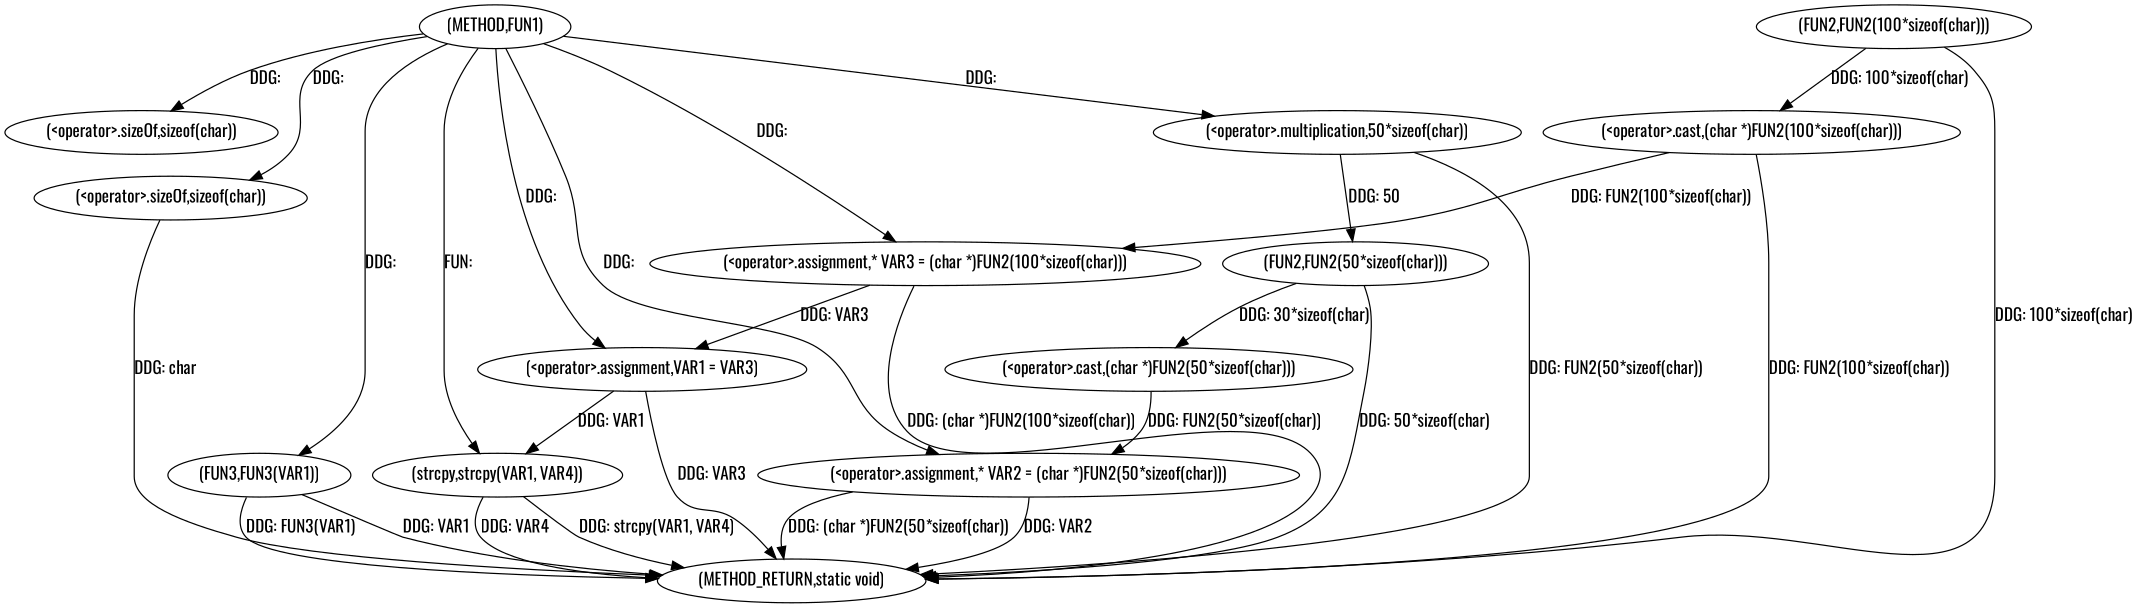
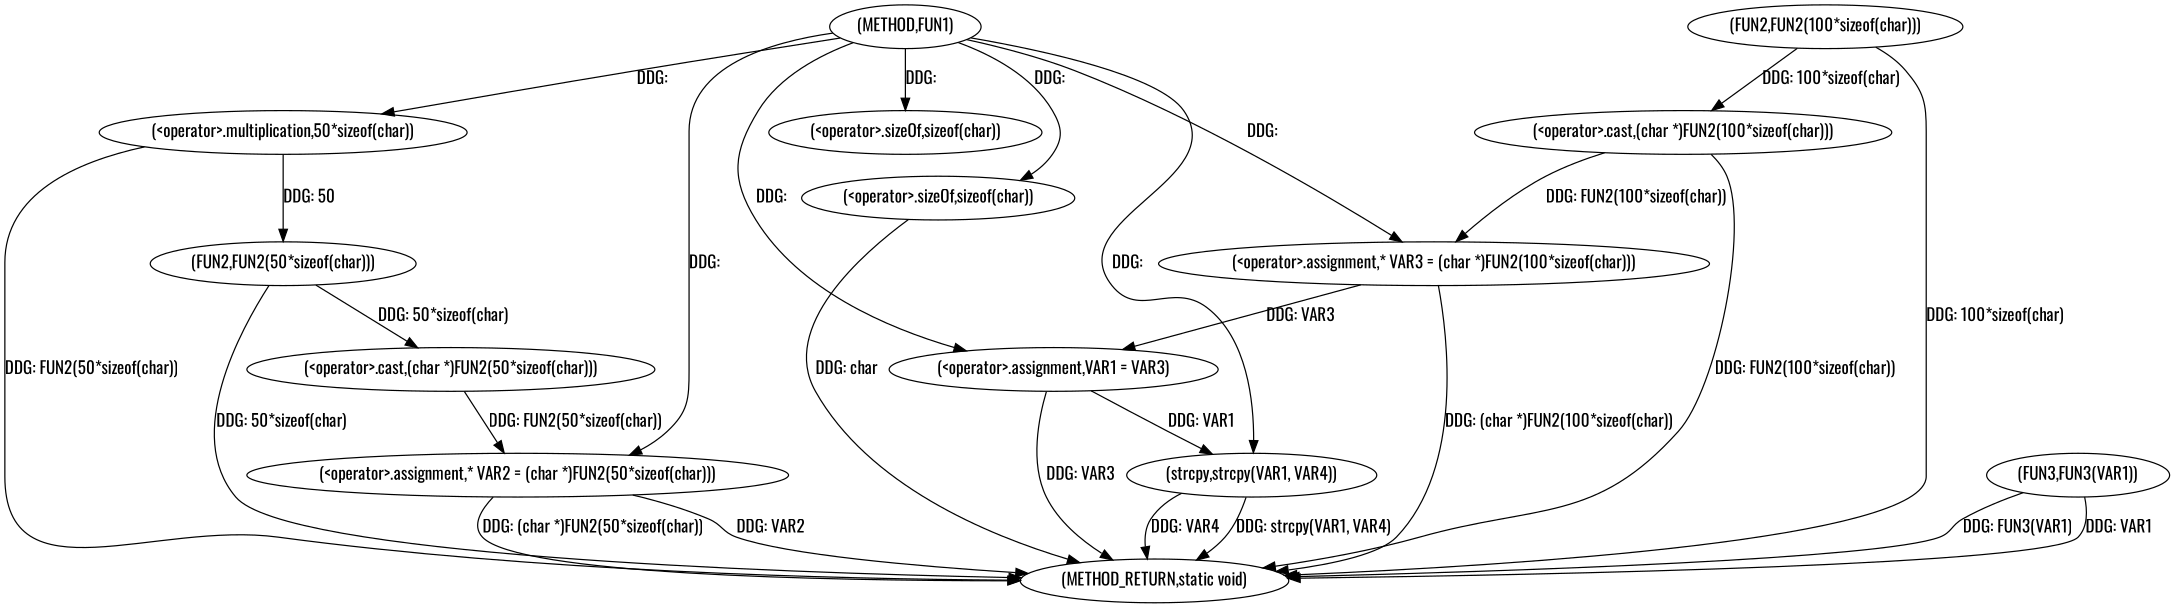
edge "(METHOD,FUN1)" -> "(FUN3,FUN3(VAR1))": removed, label "DDG:"
edge "(METHOD,FUN1)" -> "(strcpy,strcpy(VAR1, VAR4))": label "FUN: " -> "DDG: "
edge "(FUN2,FUN2(50*sizeof(char)))" -> "(<operator>.cast,(char *)FUN2(50*sizeof(char)))": label "DDG: 30*sizeof(char)" -> "DDG: 50*sizeof(char)"
